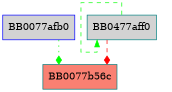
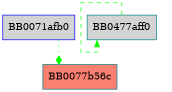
node "BB0077afb0": label "BB0077afb0" -> "BB0071afb0"
edge "BB0477aff0" -> "BB0077b56c": removed
